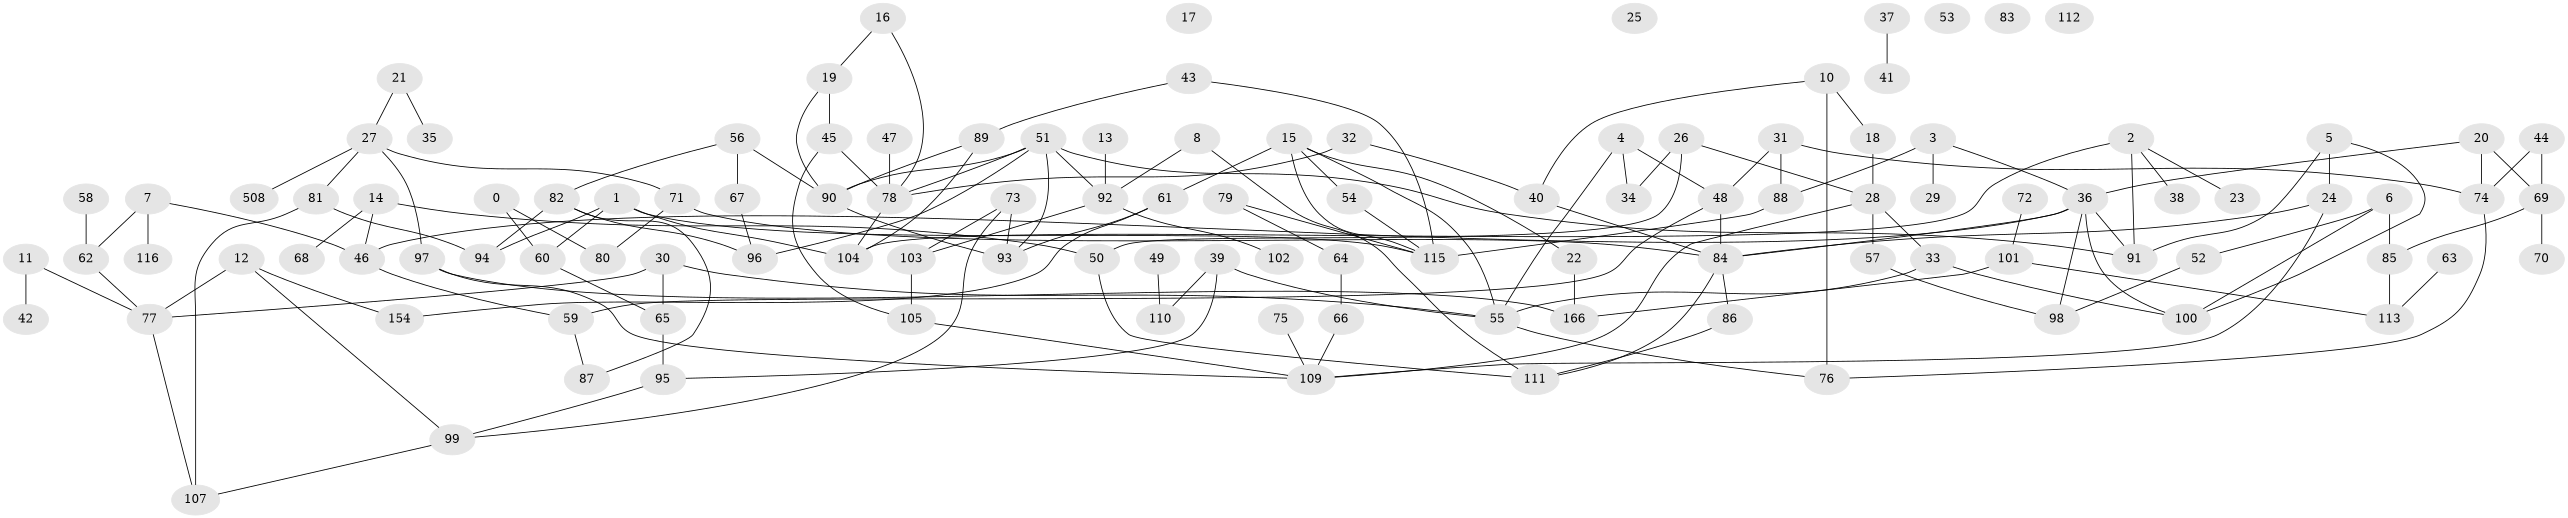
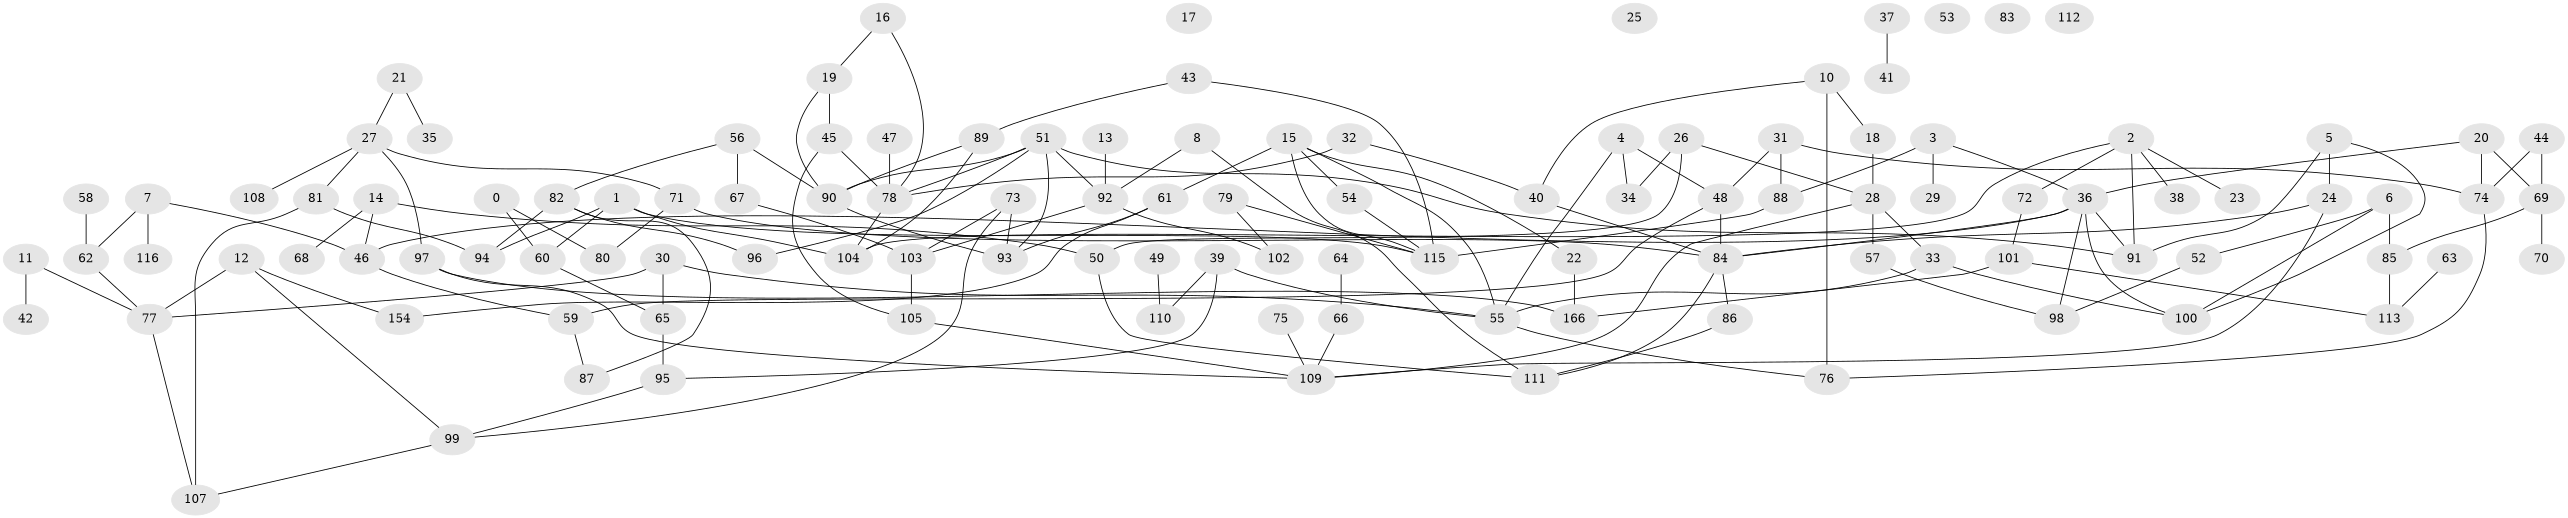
edge "2" -- "72": added
node "508": label "508" -> "108"
edge "79" -- "64": now "79" -- "102"
edge "67" -- "96": now "67" -- "103"
